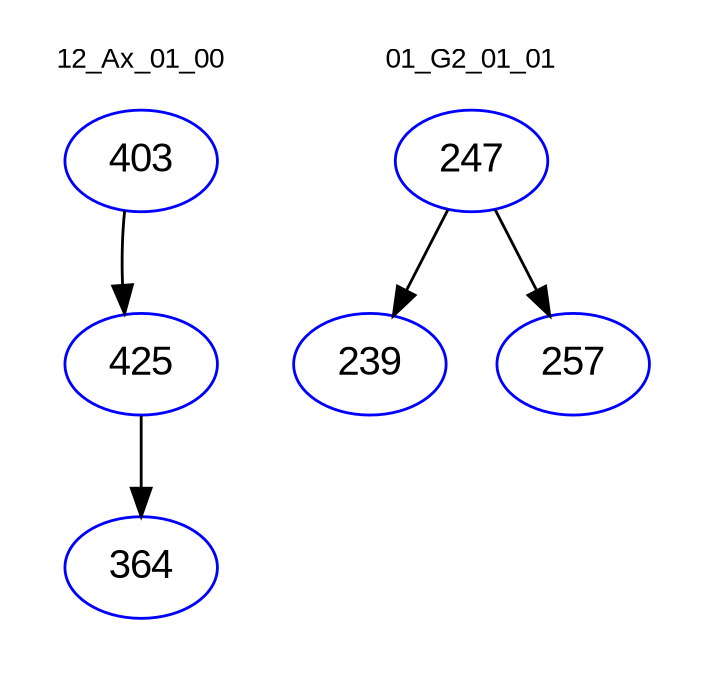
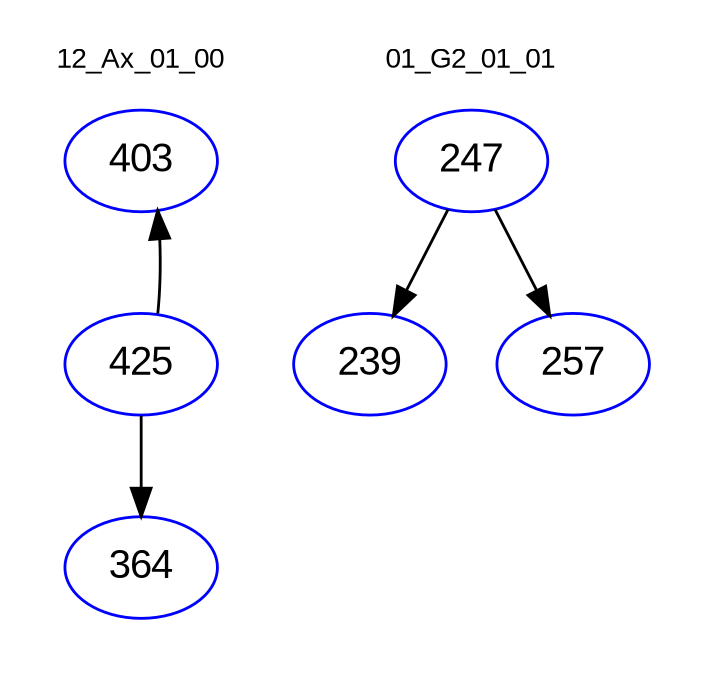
edge "403" -> "425": reversed
